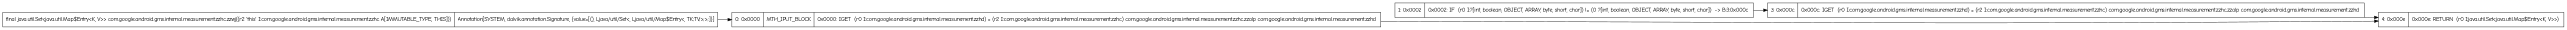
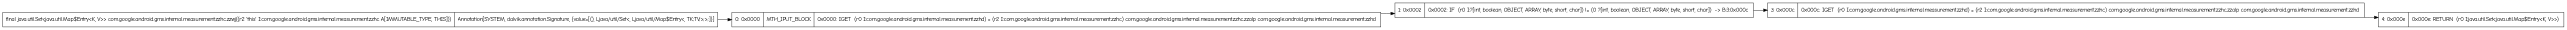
edge "0: 0x0000" -> "4: 0x000e": now "0: 0x0000" -> "1: 0x0002"
